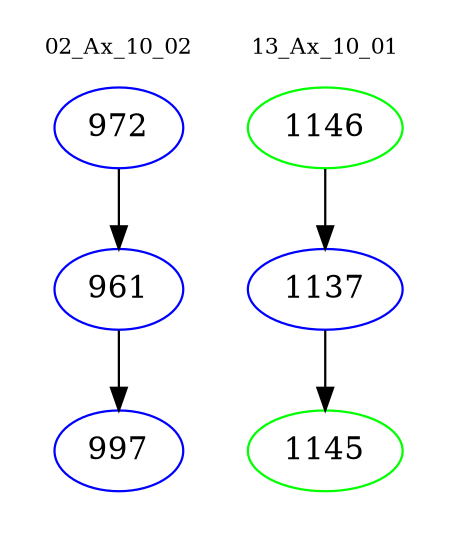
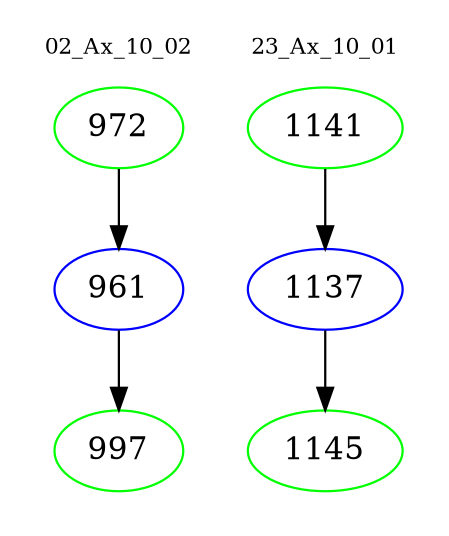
cluster "13_Ax_10_01": label "13_Ax_10_01" -> "23_Ax_10_01"
node "972": color blue -> green
node "1146": label "1146" -> "1141"
node "997": color blue -> green
